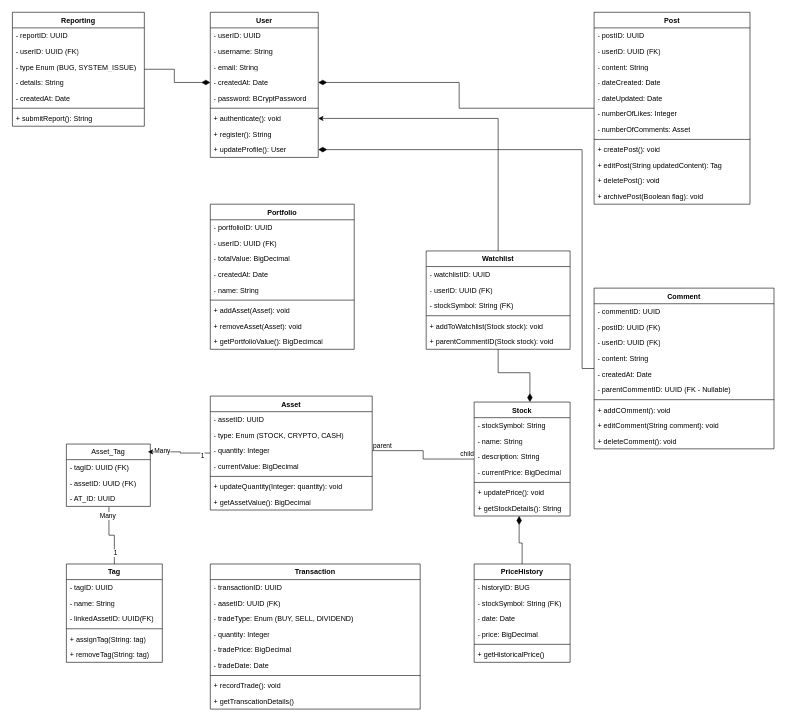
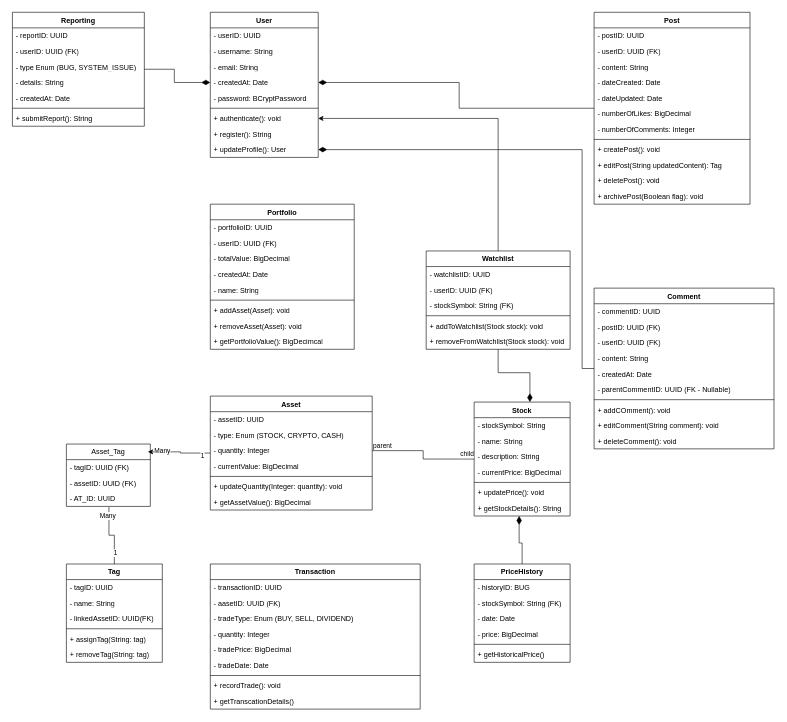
node "- numberOfLikes: Integer": label "- numberOfLikes: Integer" -> "- numberOfLikes: BigDecimal"
node "- numberOfComments: Asset": label "- numberOfComments: Asset" -> "- numberOfComments: Integer"
node "+ parentCommentID(Stock stock): void": label "+ parentCommentID(Stock stock): void" -> "+ removeFromWatchlist(Stock stock): void"
